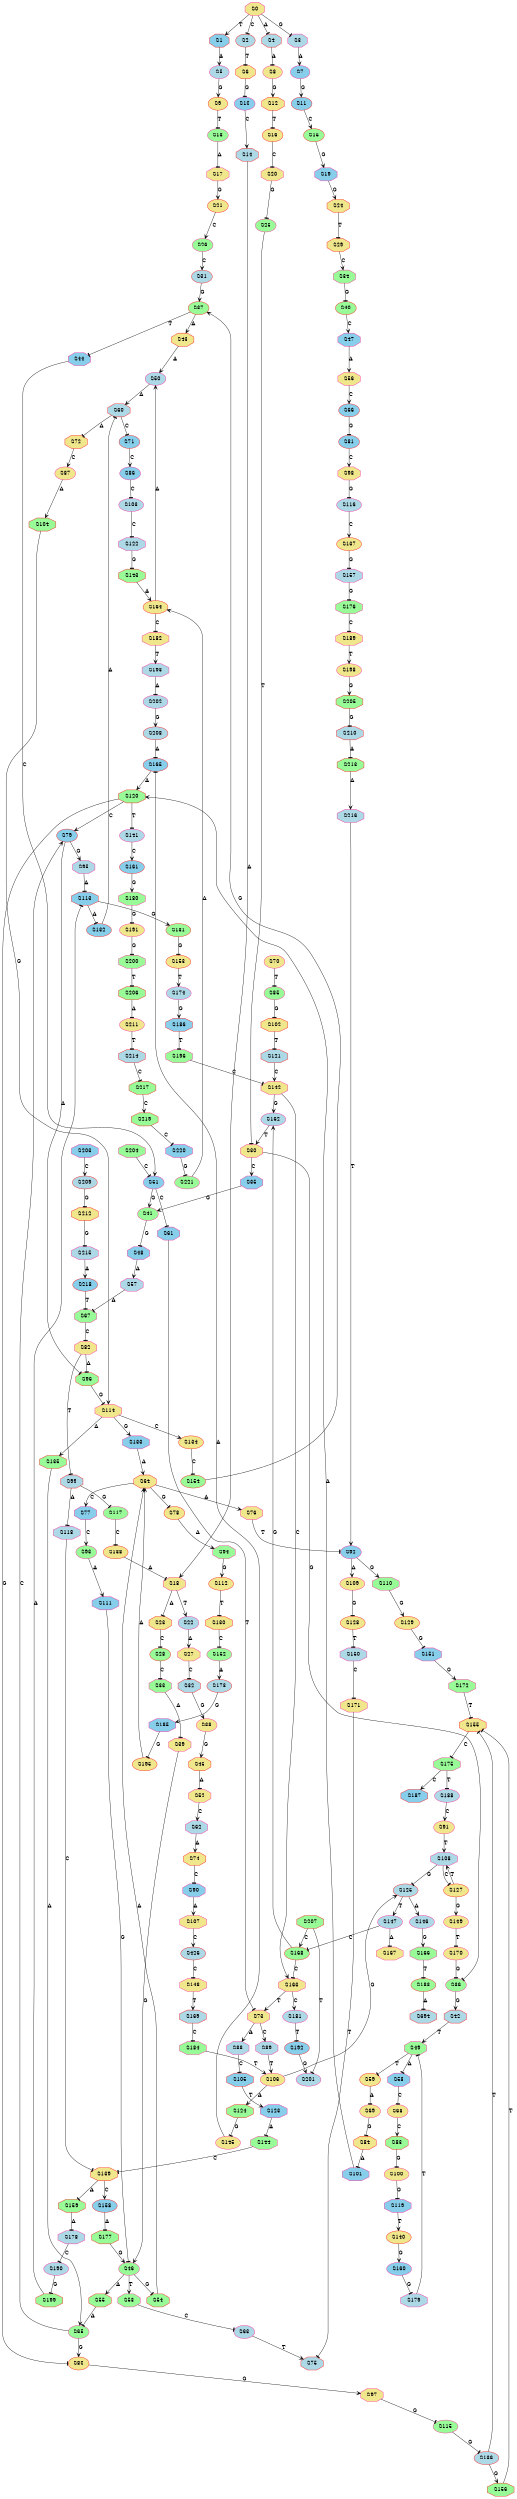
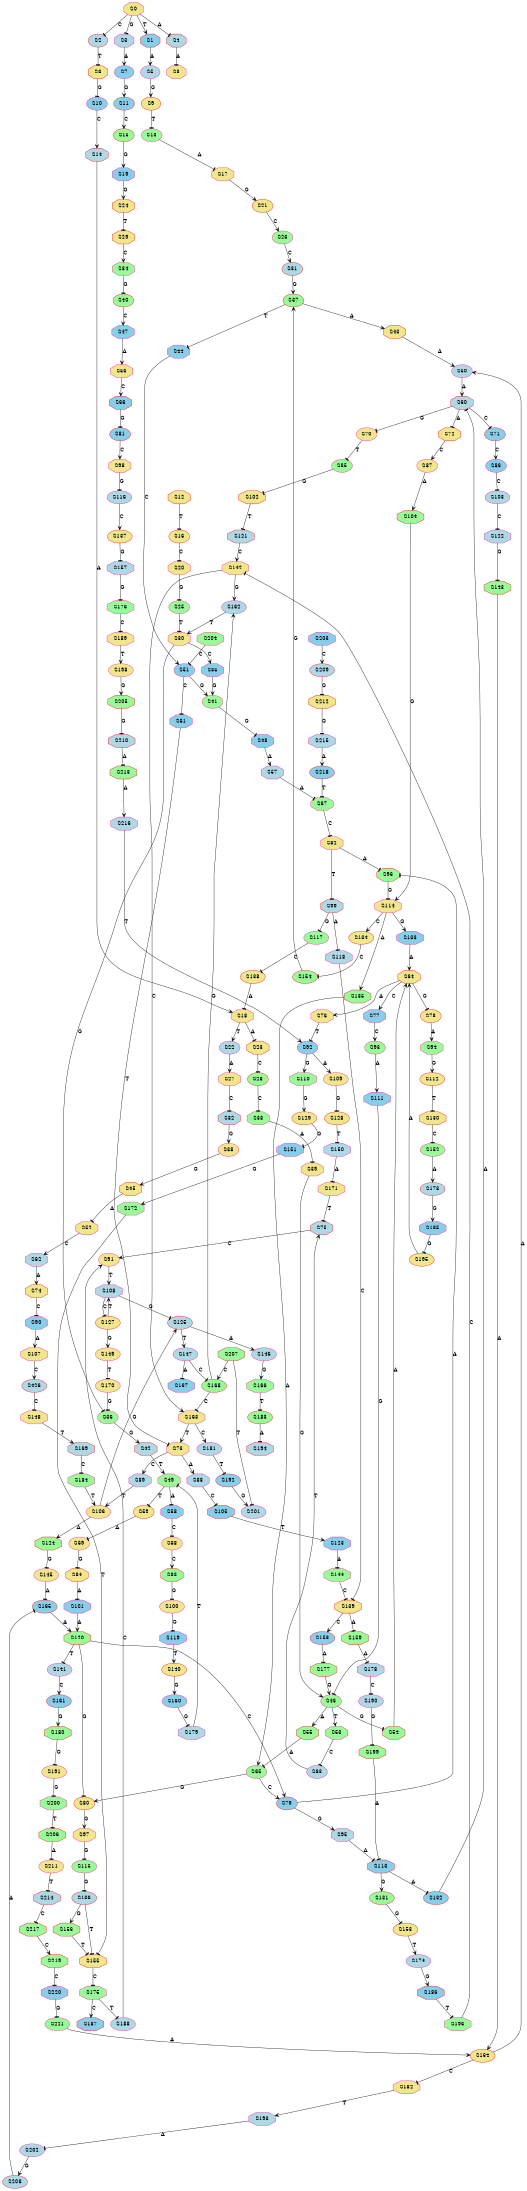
node "S8": shape ellipse -> octagon
edge "S8" -> "S12": removed, label "G"
node "S66": shape ellipse -> octagon
edge "S60" -> "S70": added, label "G"
node "S180": color deeppink -> red
edge "S75" -> "S91": added, label "C"
edge "S150" -> "S171": label "C" -> "A"
node "S167": fillcolor khaki -> skyblue
node "S694": label "S694" -> "S194"
